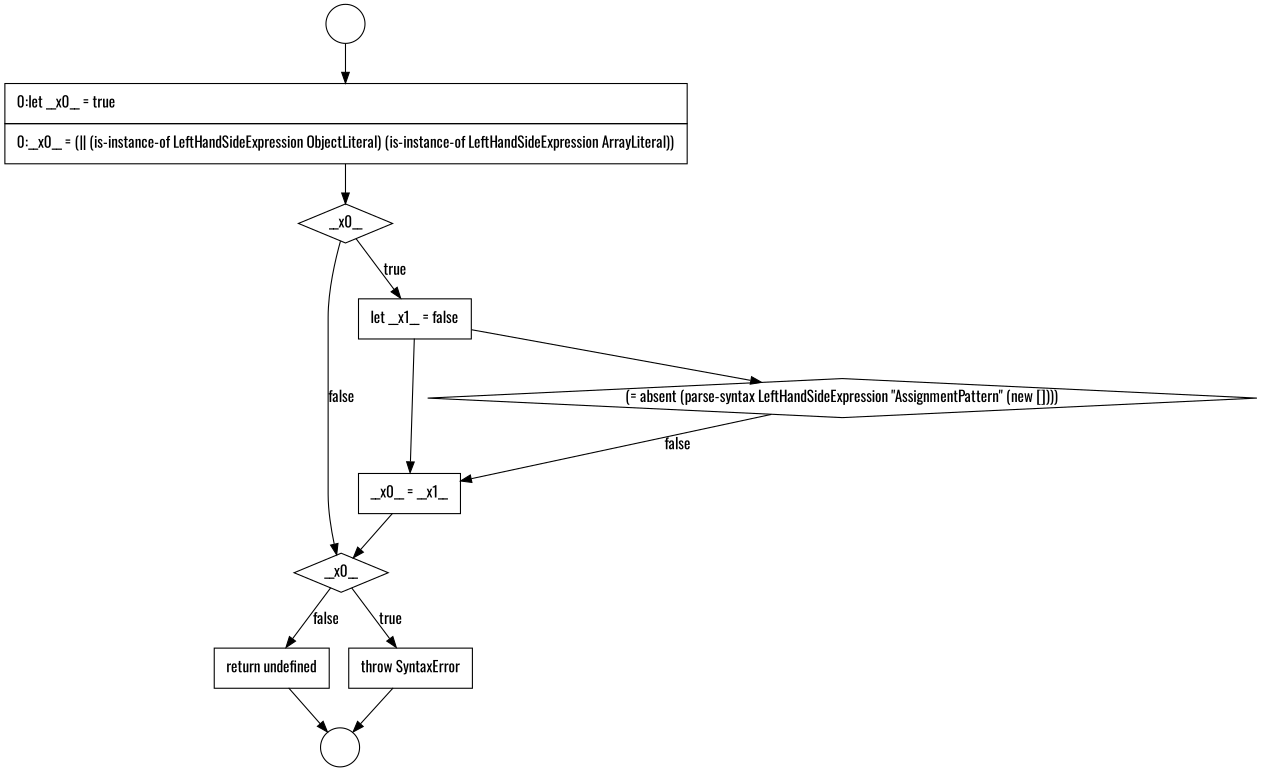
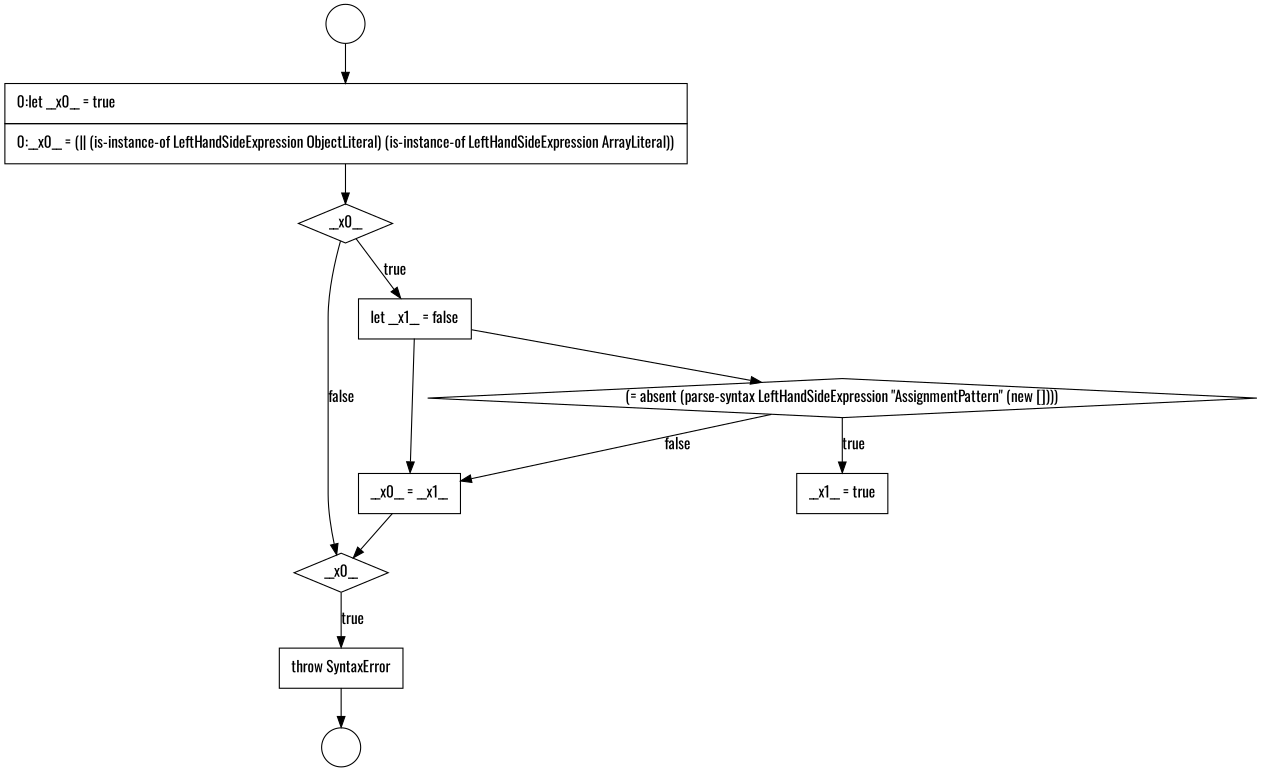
node "__x1__ = true": added
node "return undefined": removed
